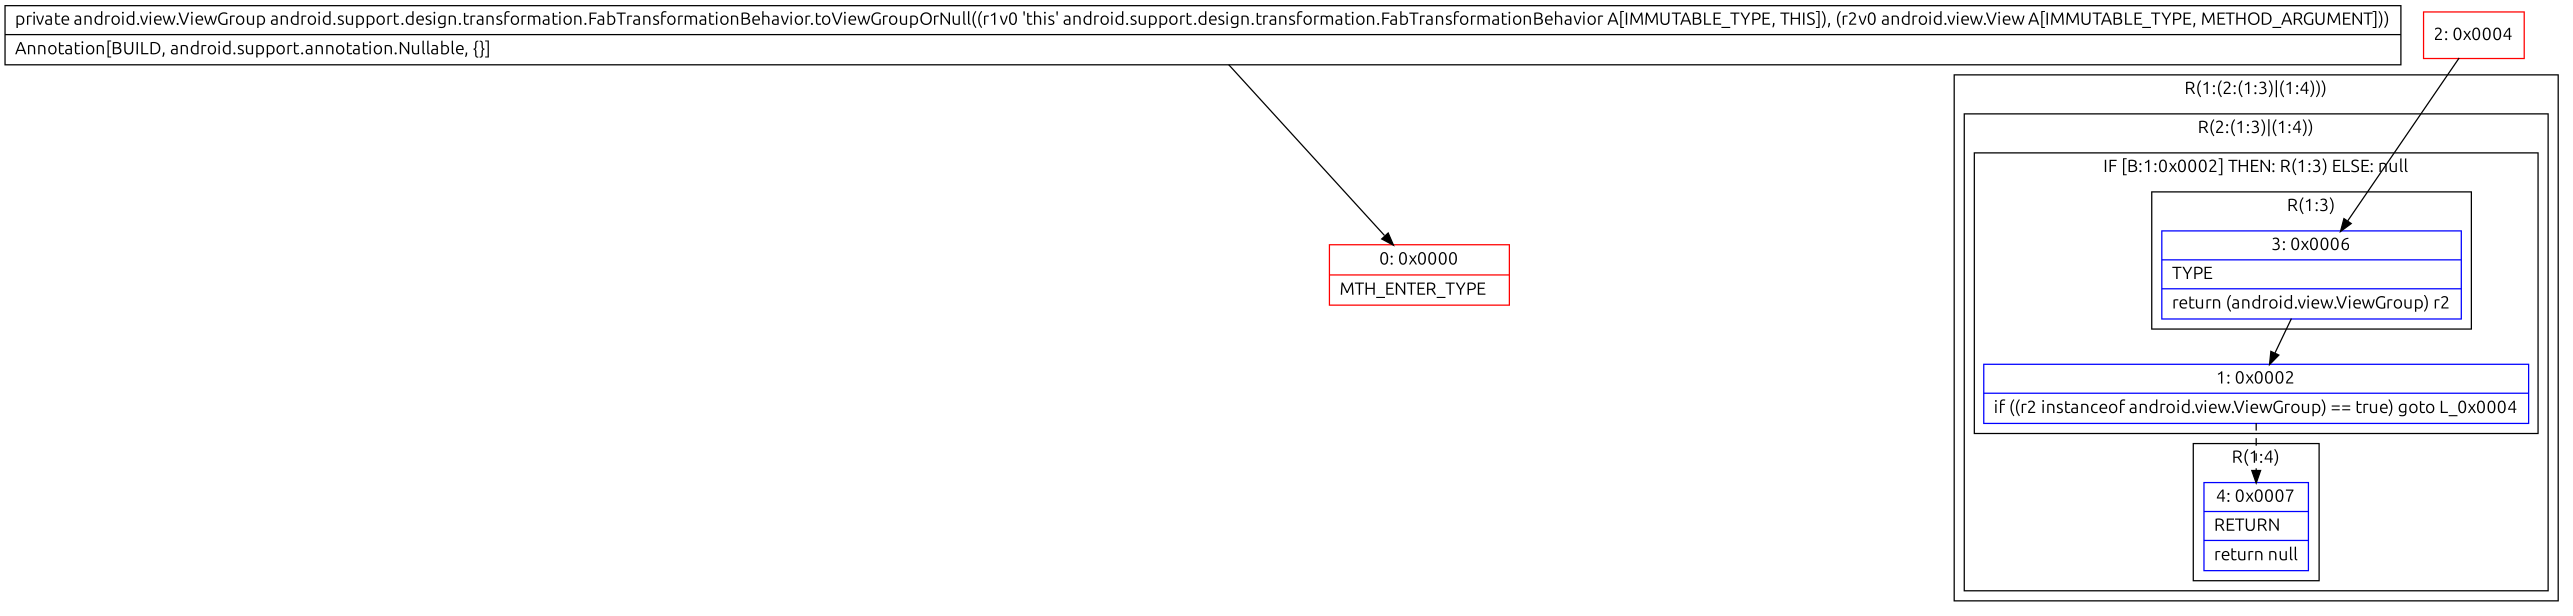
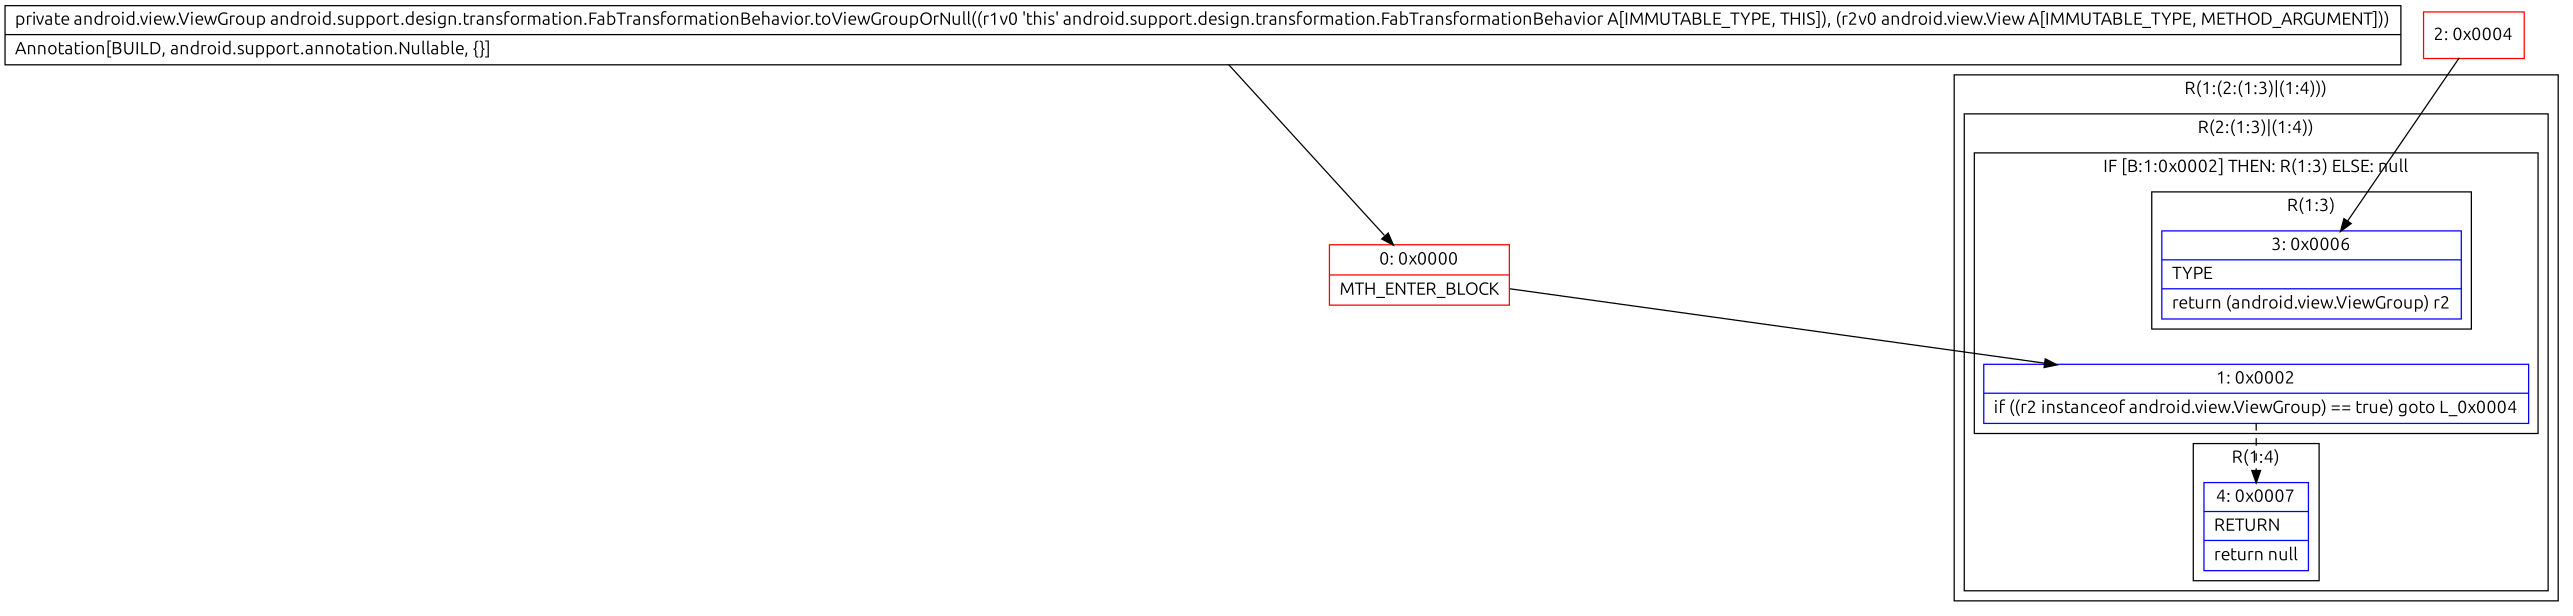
node "0: 0x0000": text "MTH_ENTER_TYPE" -> "MTH_ENTER_BLOCK"
edge "3: 0x0006" -> "1: 0x0002": now "0: 0x0000" -> "1: 0x0002"
